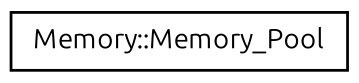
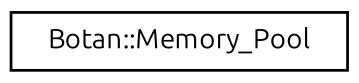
node "Memory::Memory_Pool": label "Memory::Memory_Pool" -> "Botan::Memory_Pool"
